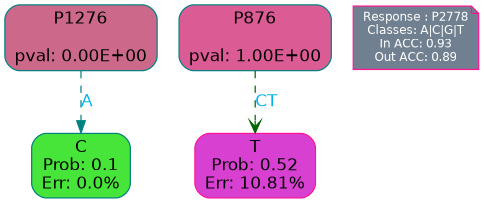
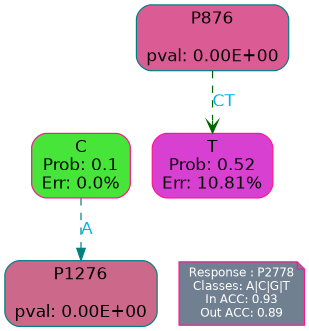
node "P876 pval: 1.00E+00": label "P876 pval: 1.00E+00" -> "P876 pval: 0.00E+00"
edge "P1276 pval: 0.00E+00" -> "C Prob: 0.1 Err: 0.0%": reversed
node "C Prob: 0.1 Err: 0.0%": color teal -> deeppink
